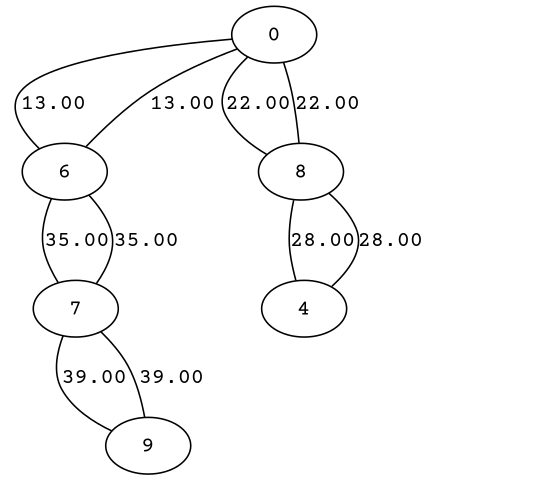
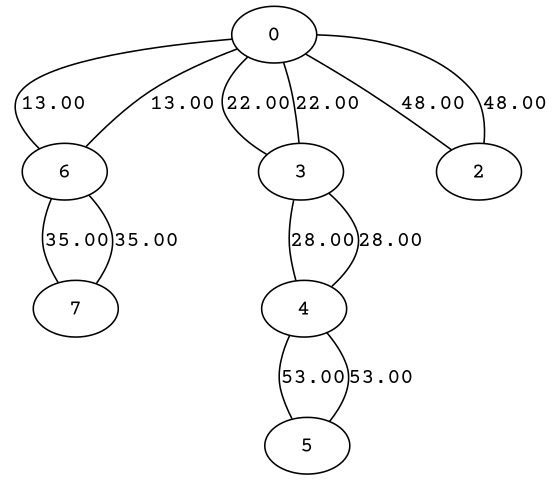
node "8": label "8" -> "3"
node "2": added
node "9": removed
node "5": added
